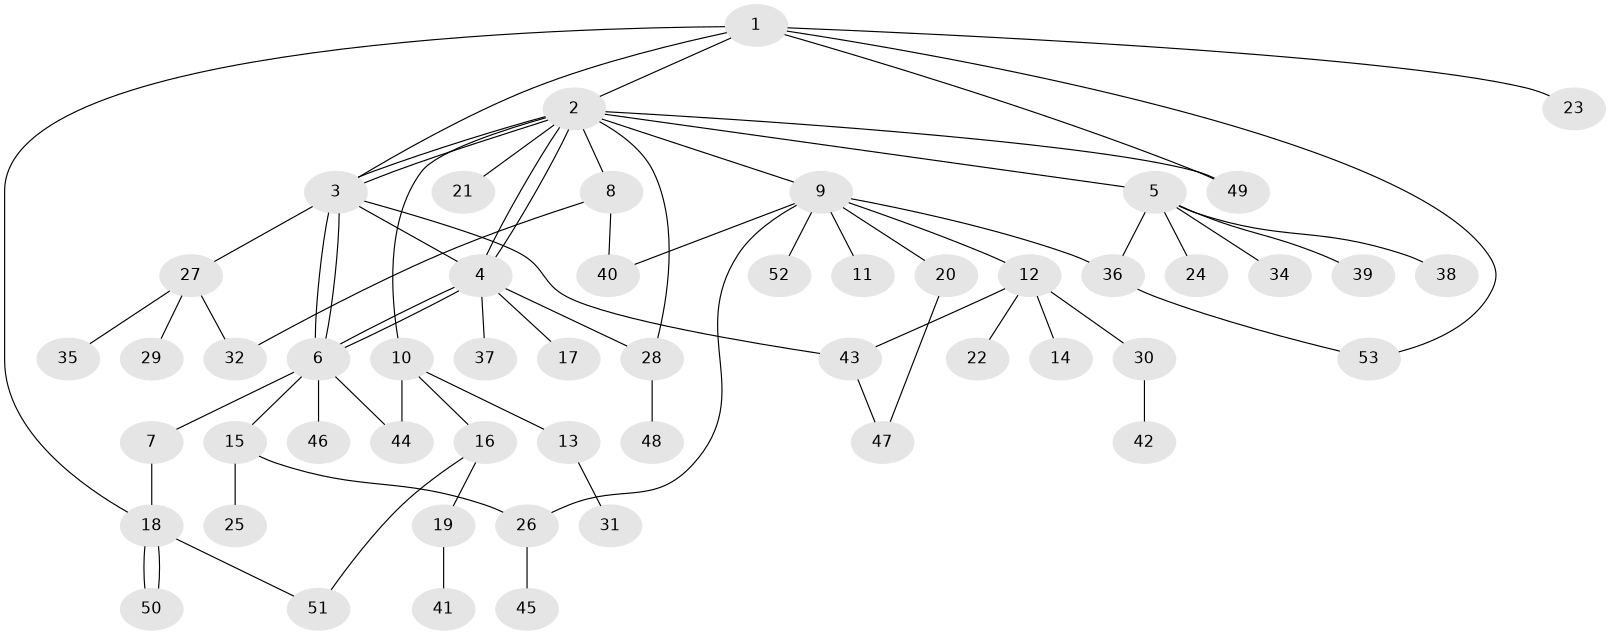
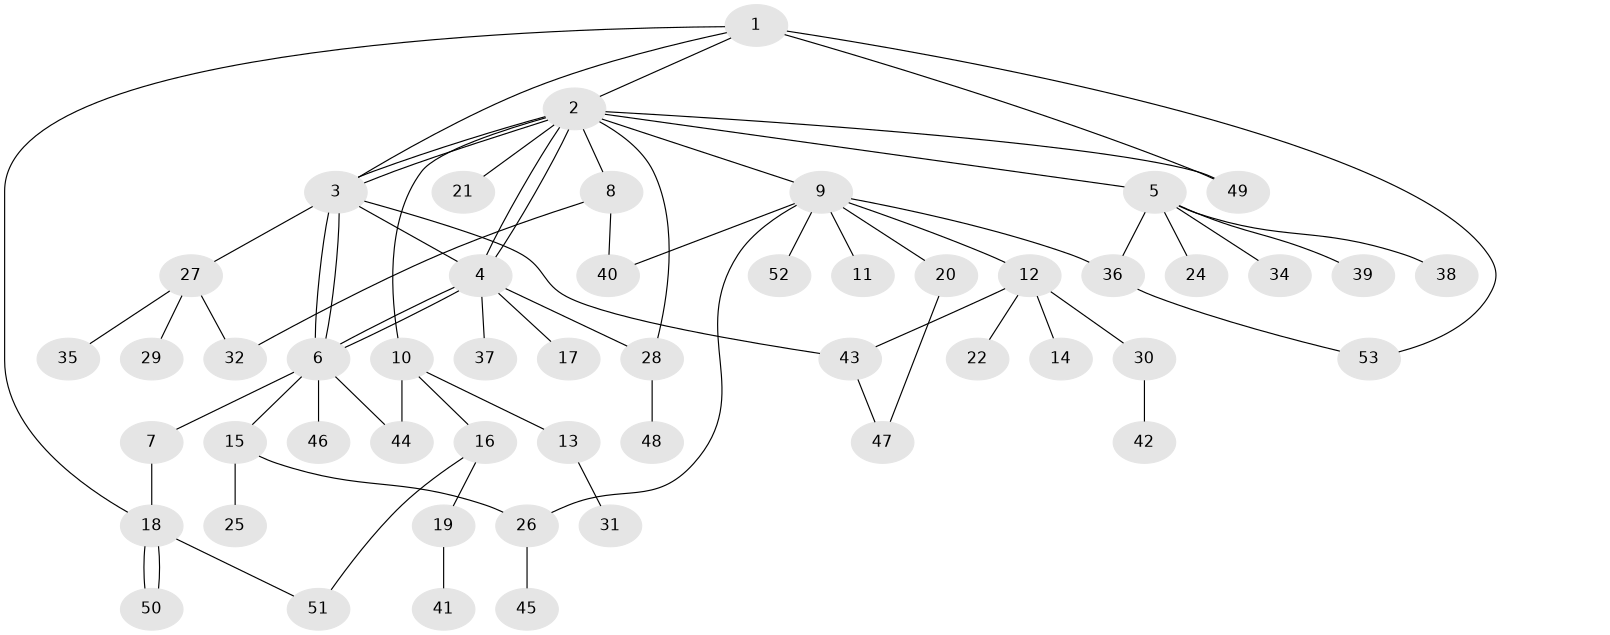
node "23": removed
